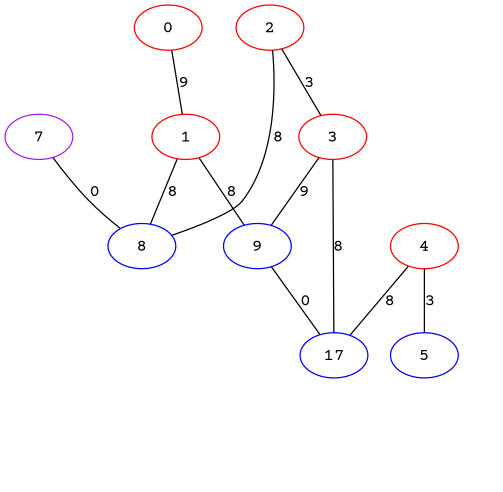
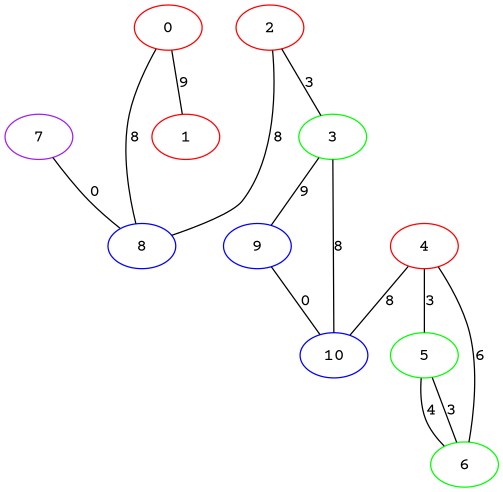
node "3": color red -> green
edge "1" -- "8": now "0" -- "8"
edge "1" -- "9": removed, label "8"
node "17": label "17" -> "10"
node "5": color blue -> green
node "6": added
